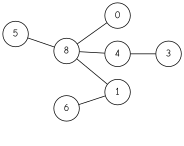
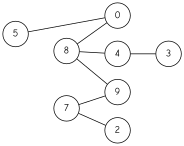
edge "5" -- "8": now "5" -- "0"
node "1": label "1" -> "9"
node "6": label "6" -> "7"
node "2": added
